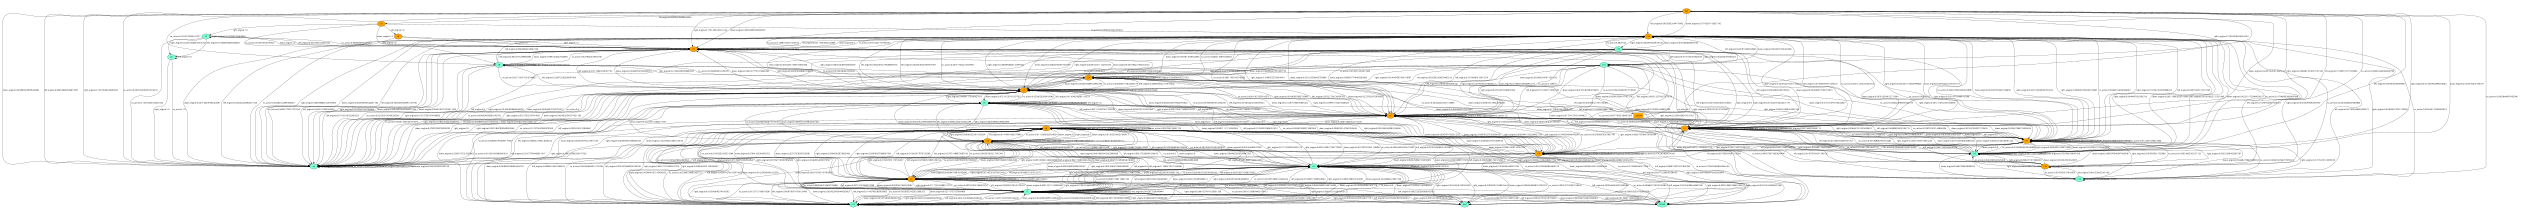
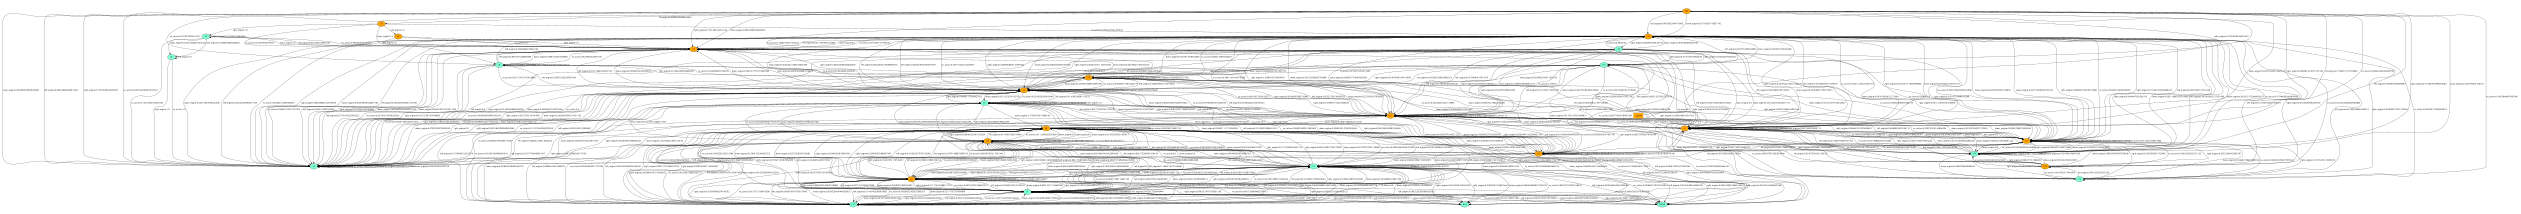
edge "c0" -> "c3": removed, label "down_engine:0.012915786875805522"
edge "c5" -> "__start0": now "c5" -> "c8"
edge "c5" -> "c12": label "down_engine:0.05300757251035862" -> "left_engine:0.07190684133915574"
